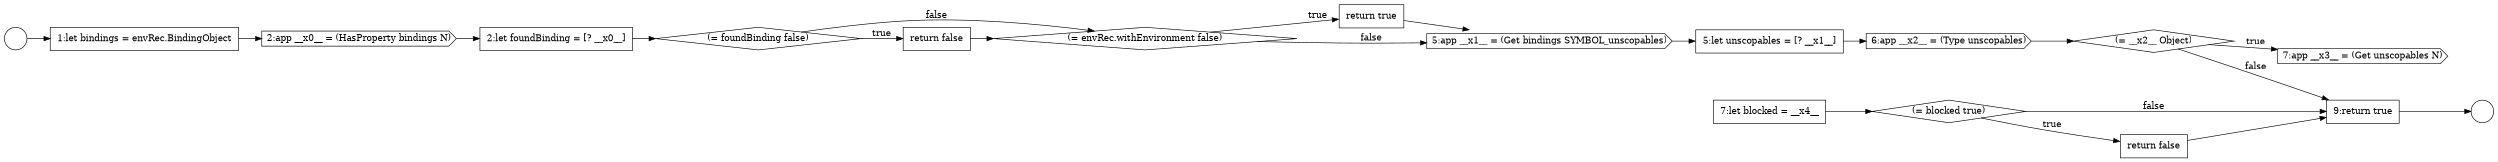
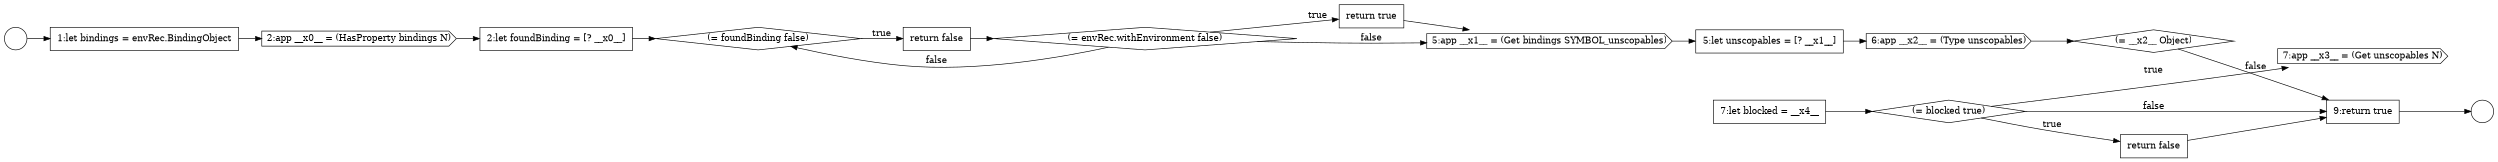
edge "(= foundBinding false)" -> "(= envRec.withEnvironment false)": reversed
edge "(= __x2__ Object)" -> "7:app __x3__ = (Get unscopables N)": now "(= blocked true)" -> "7:app __x3__ = (Get unscopables N)"
